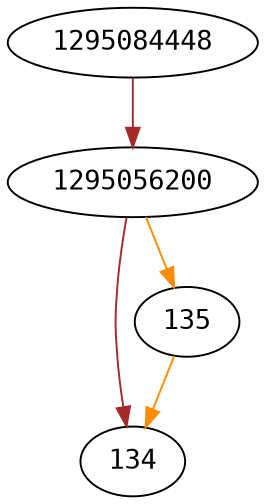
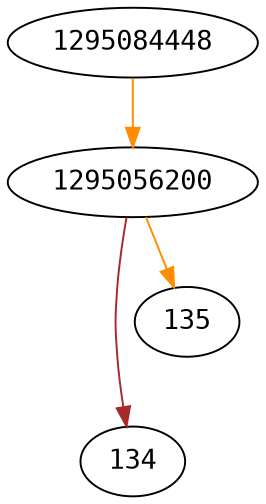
edge "1295084448" -> "1295056200": color brown -> darkorange
edge "135" -> "134": removed
